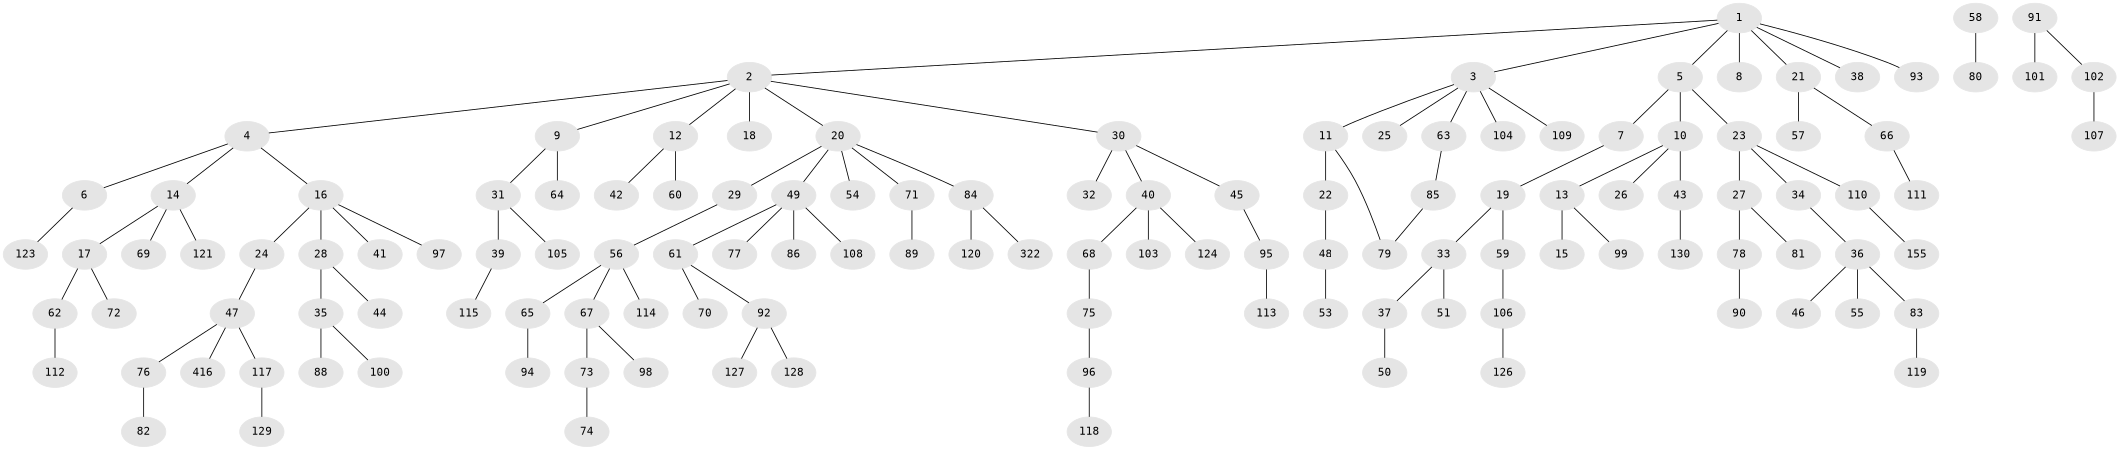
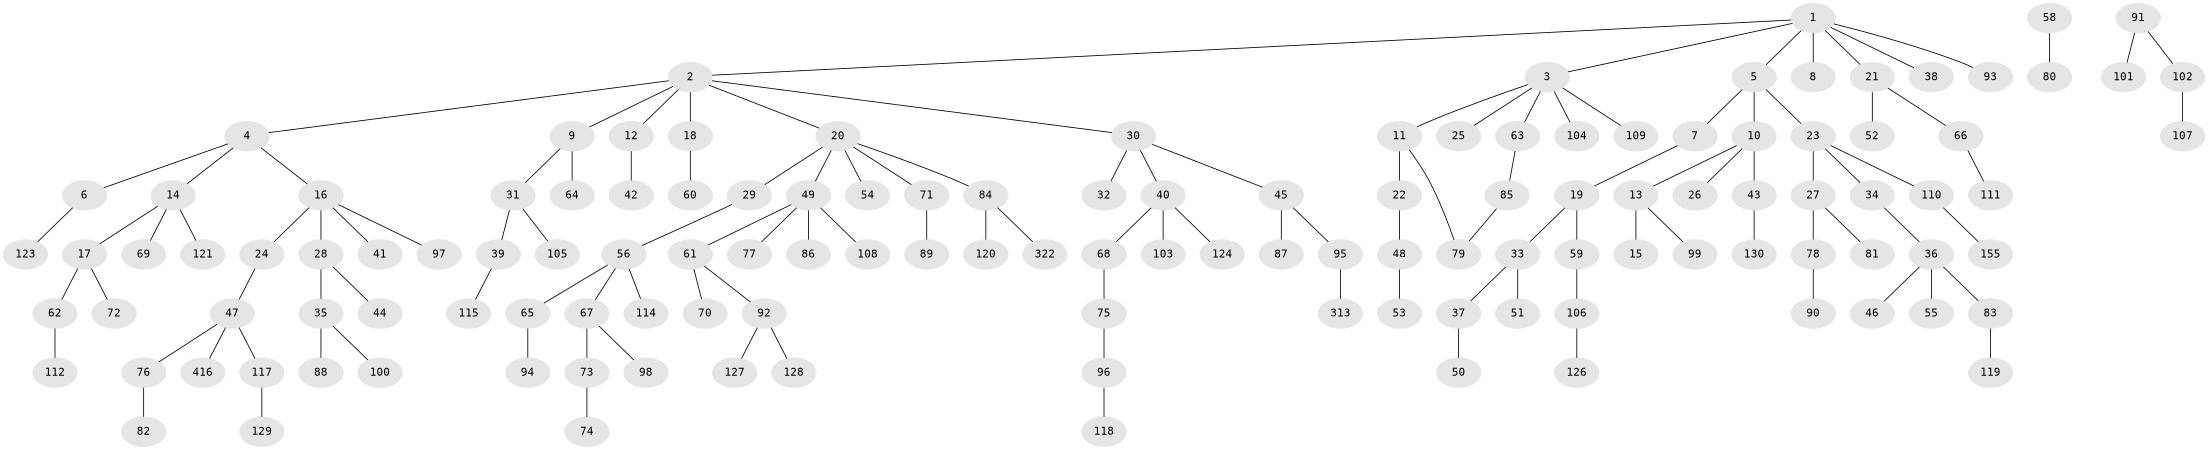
node "57": label "57" -> "52"
edge "12" -- "60": now "18" -- "60"
node "87": added
node "113": label "113" -> "313"
